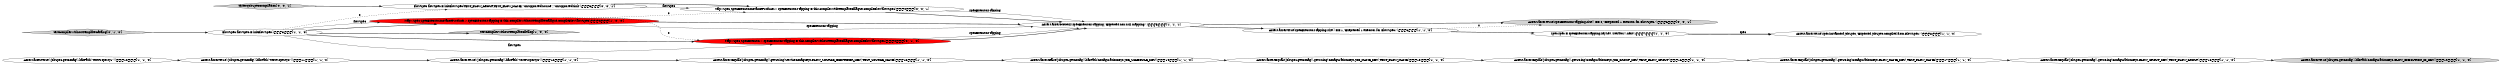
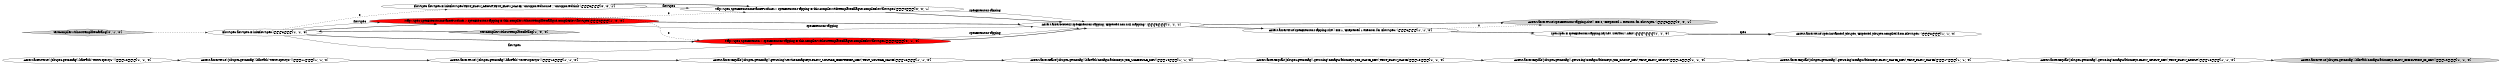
node "testNoJobSpecCompilation['0', '0', '1']": removed
edge "testCompilerWithoutTemplateCatalog['0', '1', '0']" -> "FlowSpec flowSpec = initFlowSpec()@@@3@@@['1', '1', '0']": style bold -> dashed
edge "FlowSpec flowSpec = initFlowSpec()@@@3@@@['1', '1', '0']" -> "testCompilerWithoutTemplateCatalog['1', '0', '0']": reversed
